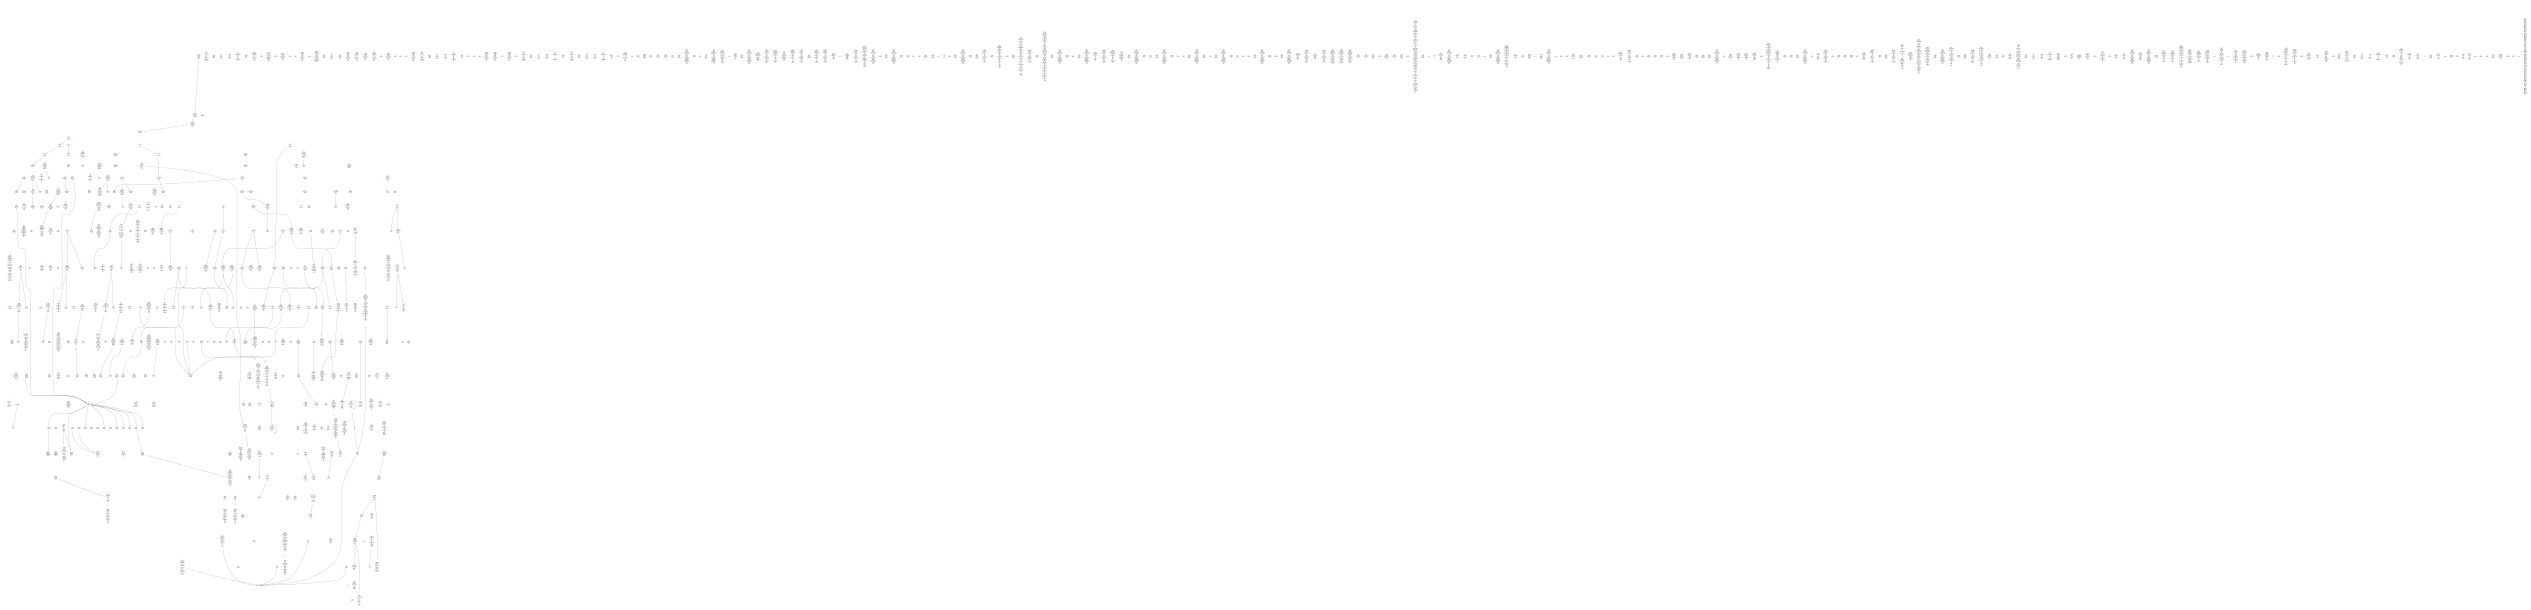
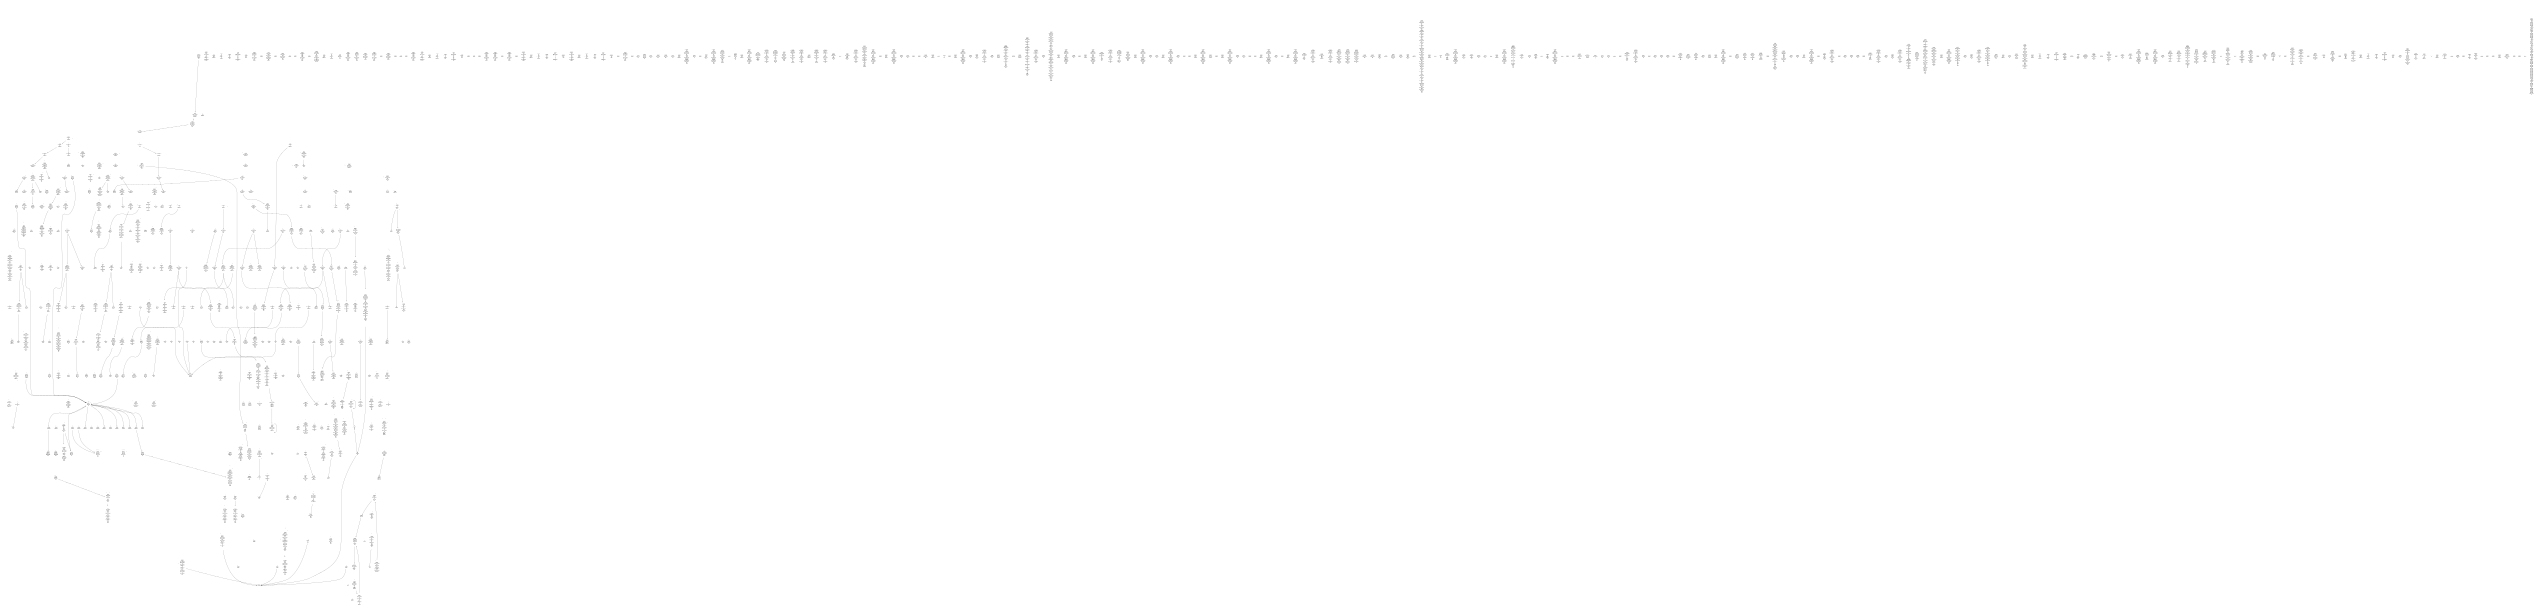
node "# 0x2076 JUMPDEST PUSHX Data PUSHX Data PUSHX Data JUMP": added
